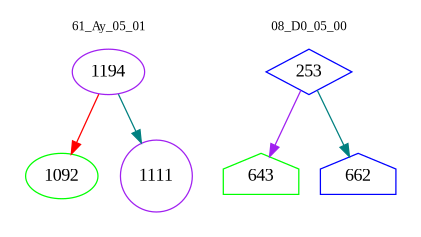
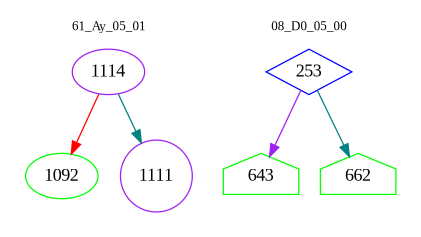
node "1194": label "1194" -> "1114"
node "662": color blue -> green
